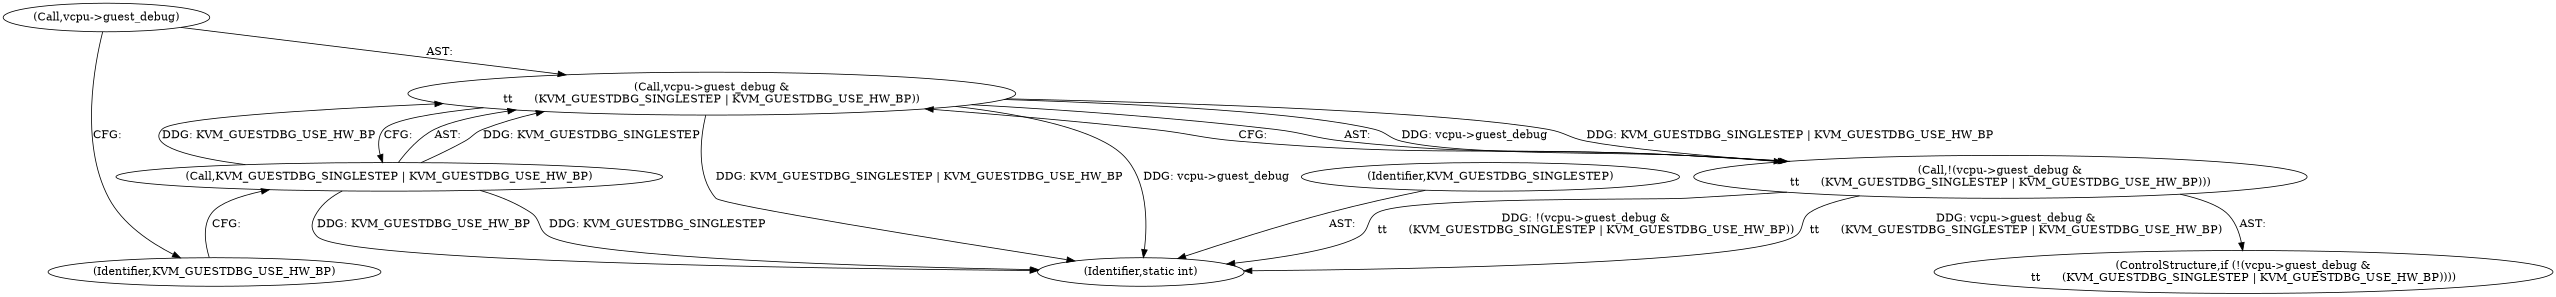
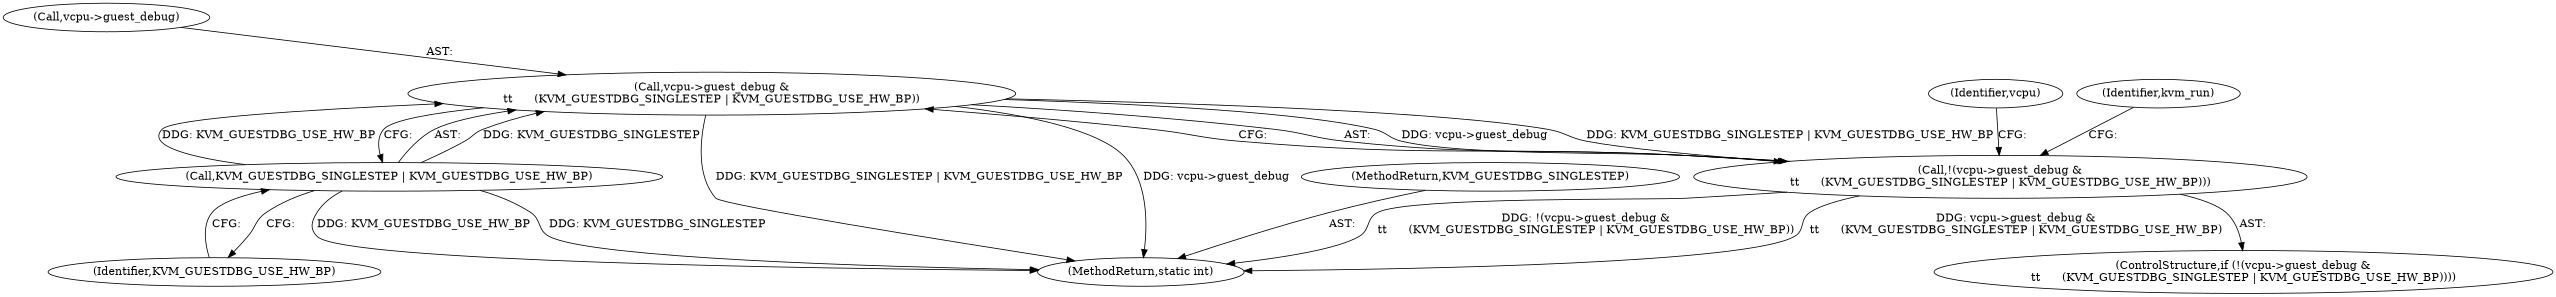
node "(Identifier,vcpu)": added
node "(Identifier,kvm_run)": added
edge "(Call,vcpu->guest_debug)" -> "(Identifier,KVM_GUESTDBG_USE_HW_BP)": now "(Call,KVM_GUESTDBG_SINGLESTEP | KVM_GUESTDBG_USE_HW_BP)" -> "(Identifier,KVM_GUESTDBG_USE_HW_BP)"
node "(Identifier,KVM_GUESTDBG_SINGLESTEP)": label "(Identifier,KVM_GUESTDBG_SINGLESTEP)" -> "(MethodReturn,KVM_GUESTDBG_SINGLESTEP)"
node "(Identifier,static int)": label "(Identifier,static int)" -> "(MethodReturn,static int)"
